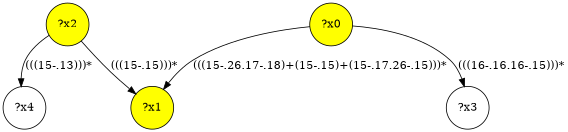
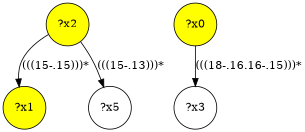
edge "?x0" -> "?x1": removed, label "(((15-.26.17-.18)+(15-.15)+(15-.17.26-.15)))*"
edge "?x0" -> "?x3": label "(((16-.16.16-.15)))*" -> "(((18-.16.16-.15)))*"
node "?x4": label "?x4" -> "?x5"
